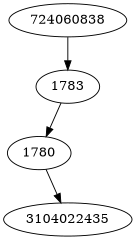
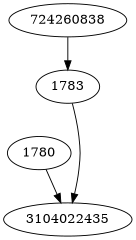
node "724060838": label "724060838" -> "724260838"
edge "1783" -> "1780": now "1783" -> "3104022435"
